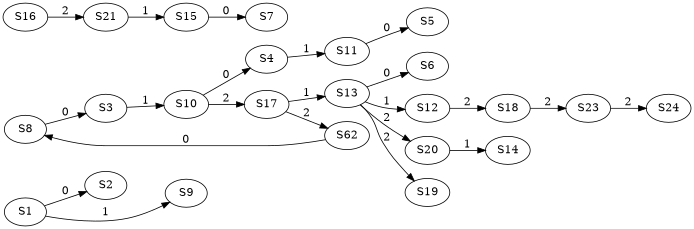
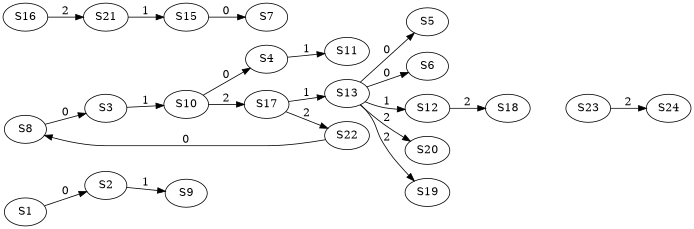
edge "S11" -> "S5": now "S13" -> "S5"
edge "S18" -> "S23": removed, label "2"
node "S62": label "S62" -> "S22"
node "S14": removed
edge "S1" -> "S9": now "S2" -> "S9"
